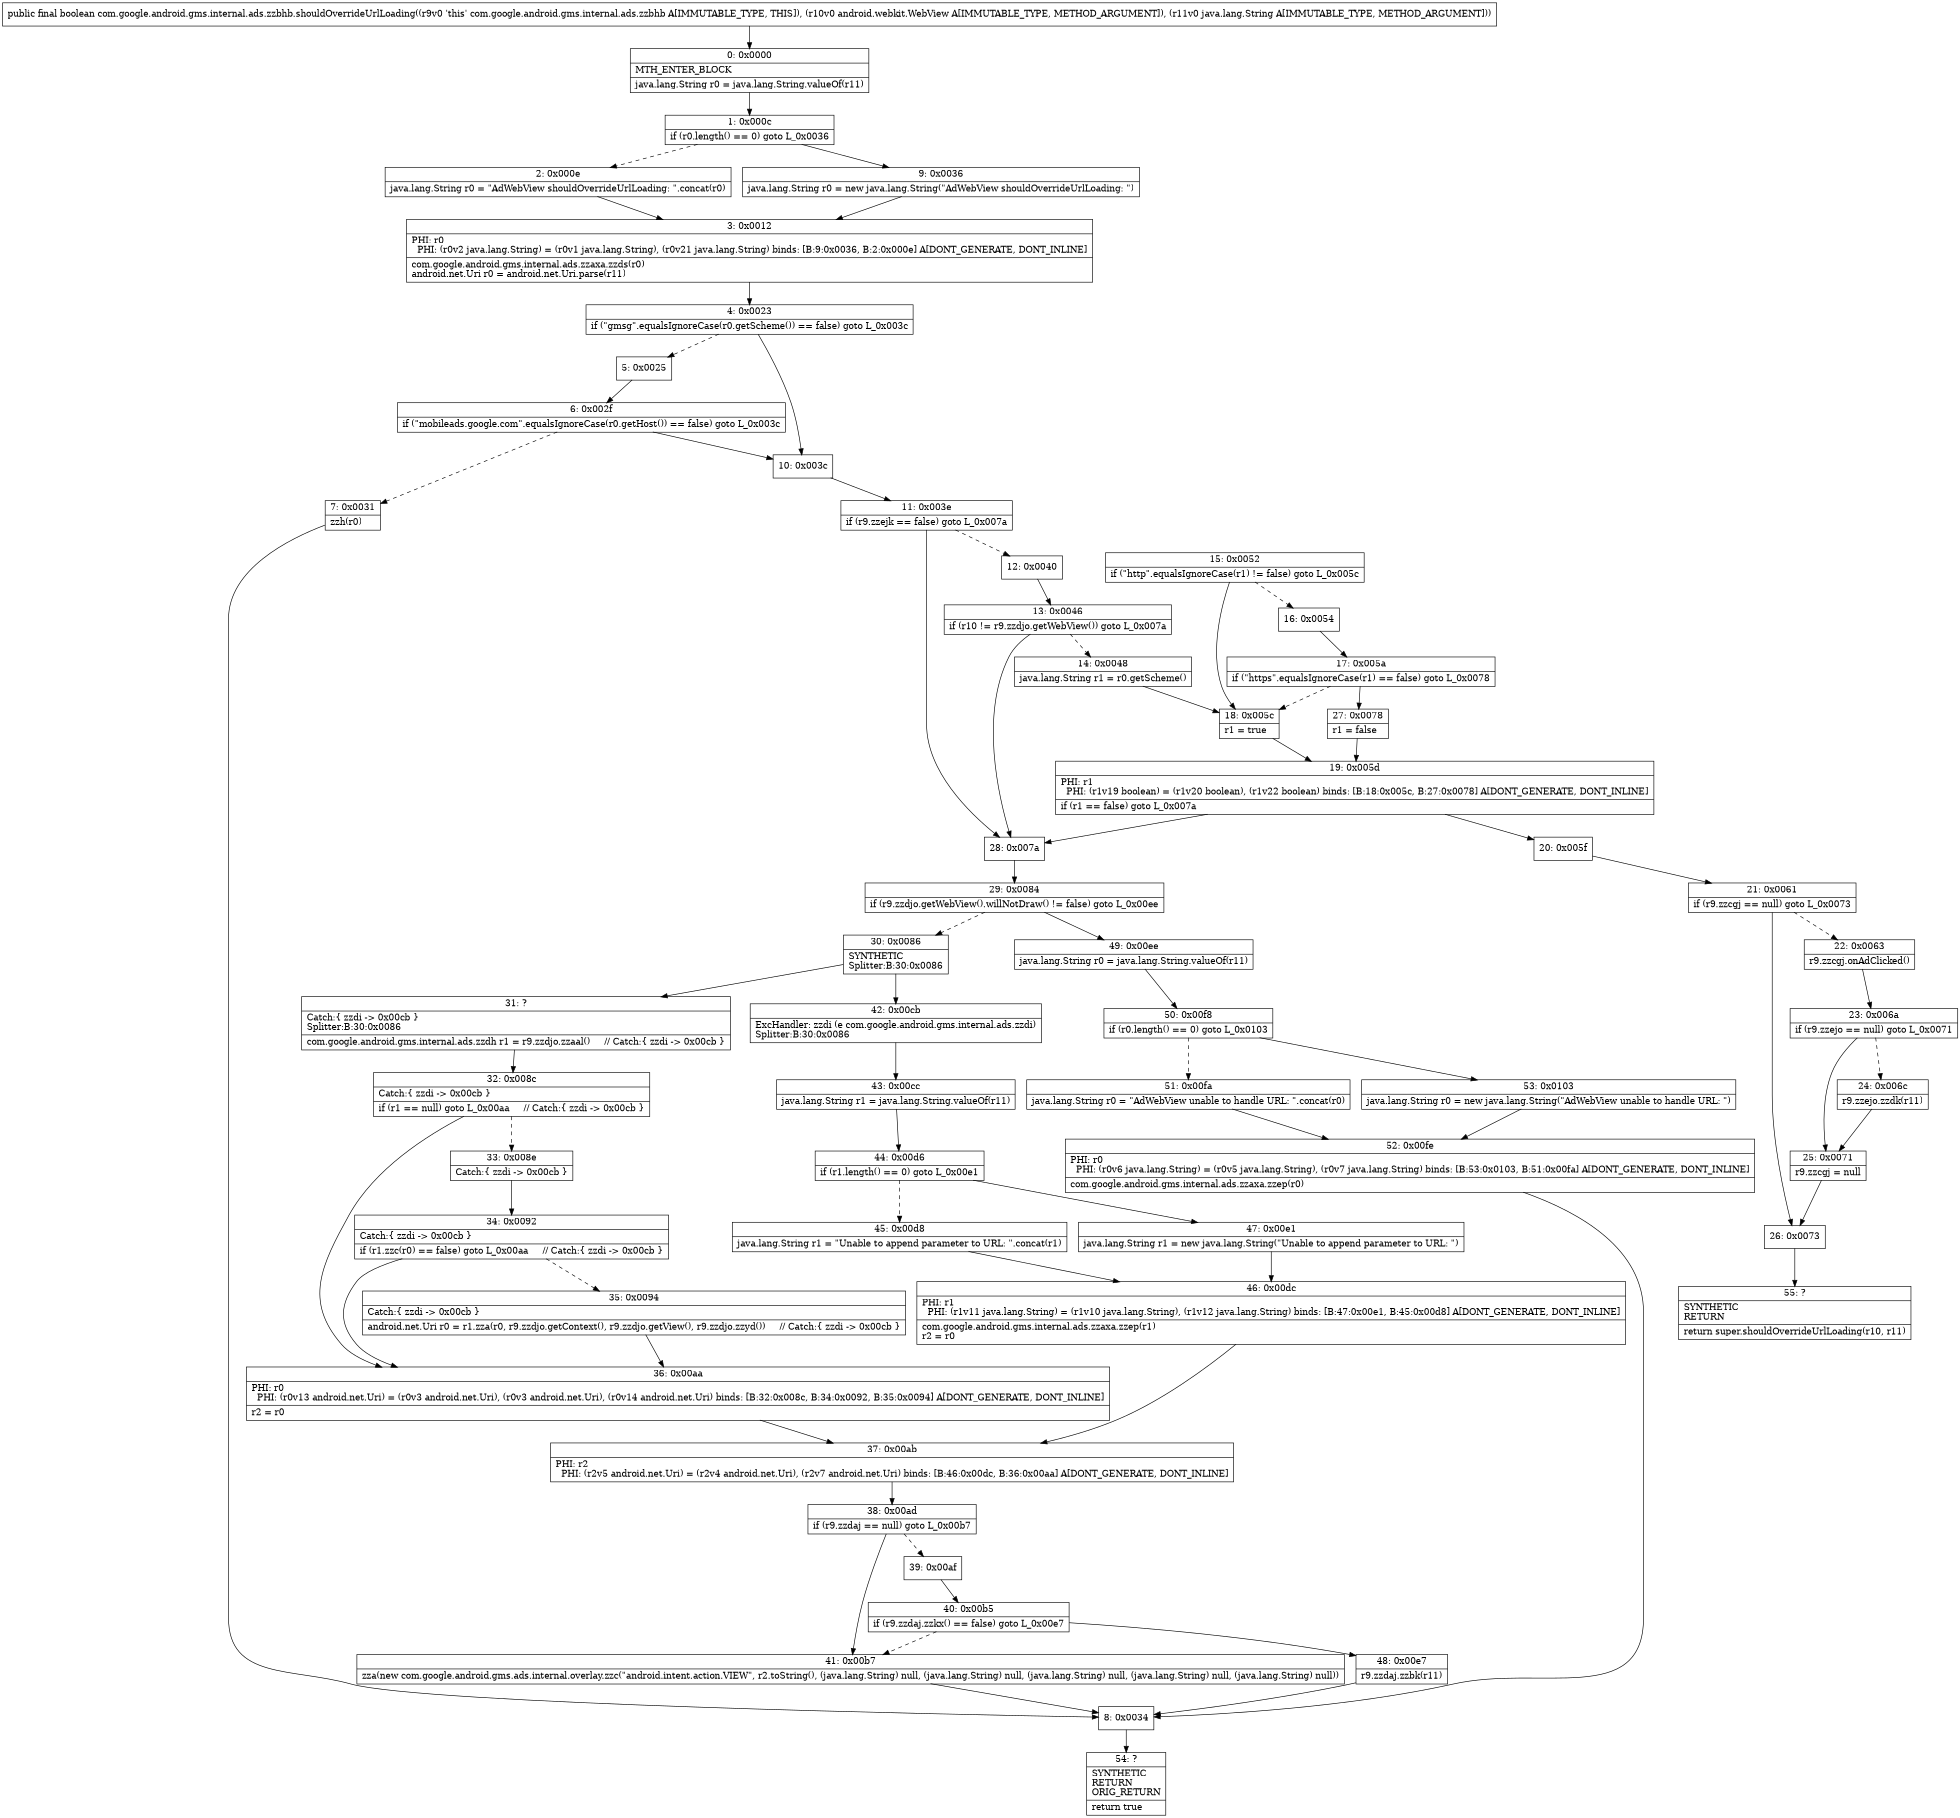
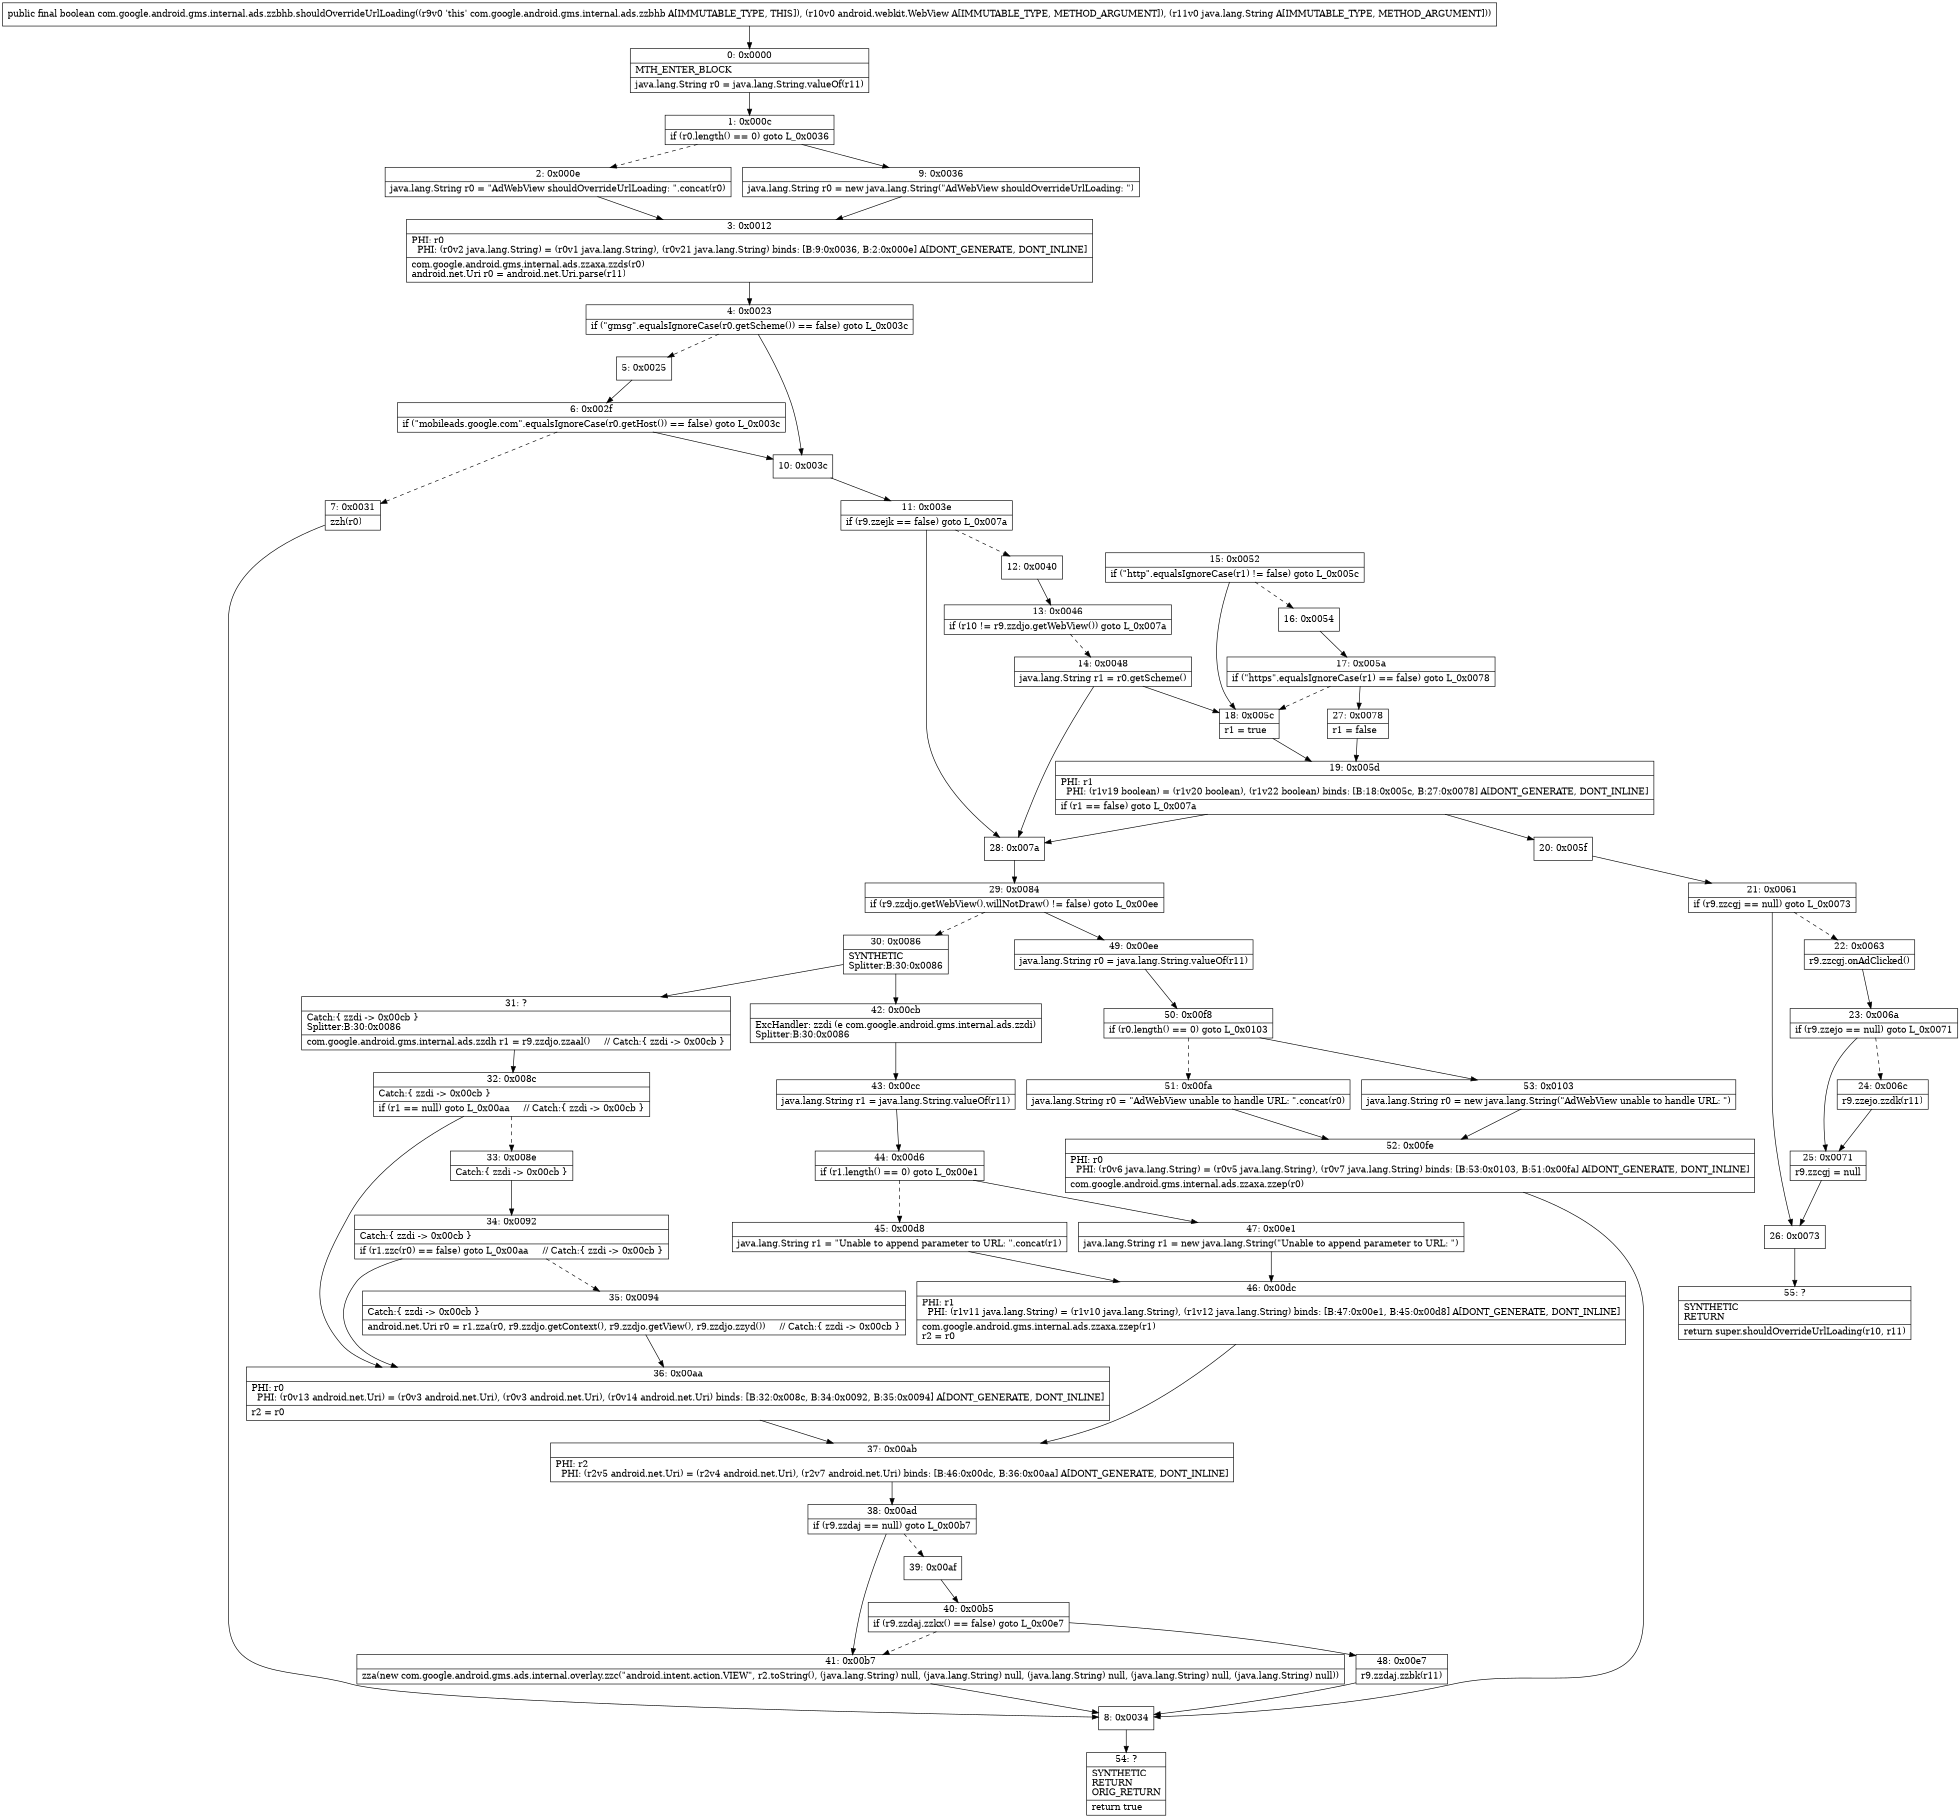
edge "13: 0x0046" -> "28: 0x007a": now "14: 0x0048" -> "28: 0x007a"
